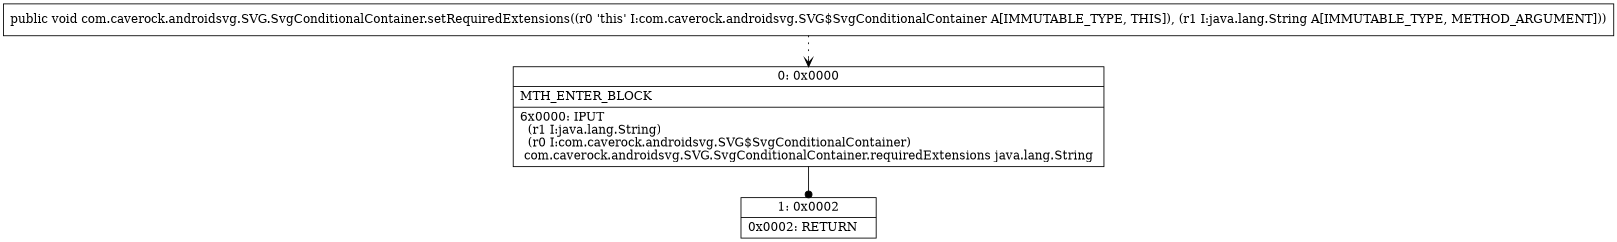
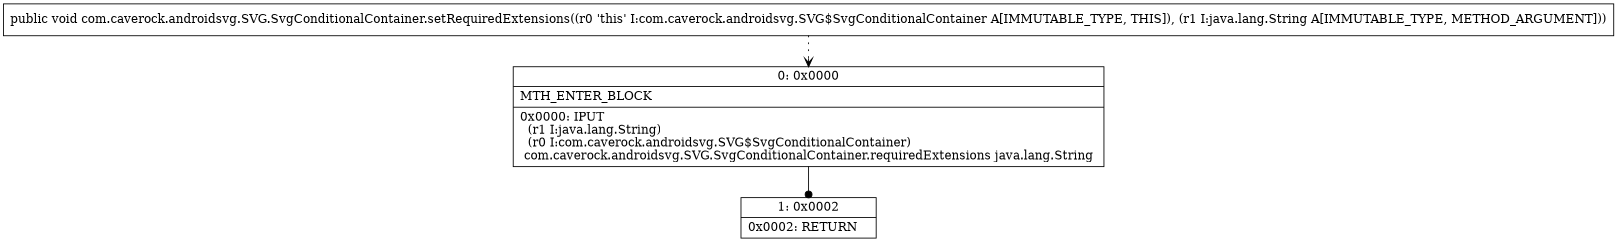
node "0: 0x0000": text "6x0000: IPUT" -> "0x0000: IPUT"
